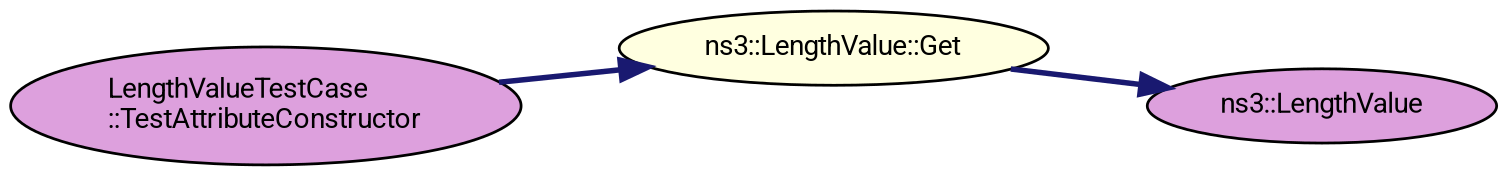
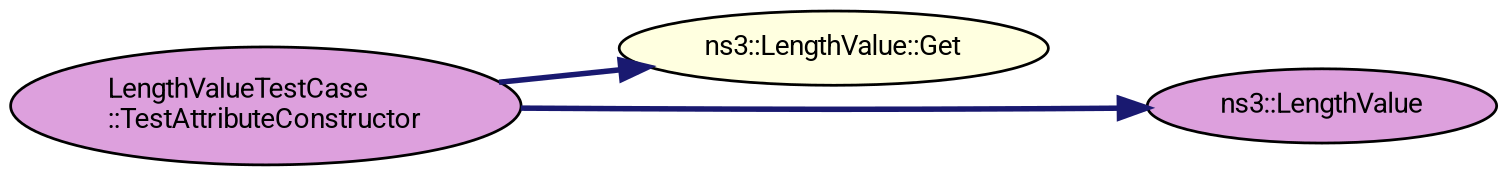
edge "ns3::LengthValue::Get" -> "ns3::LengthValue": now "LengthValueTestCase ::TestAttributeConstructor" -> "ns3::LengthValue"
